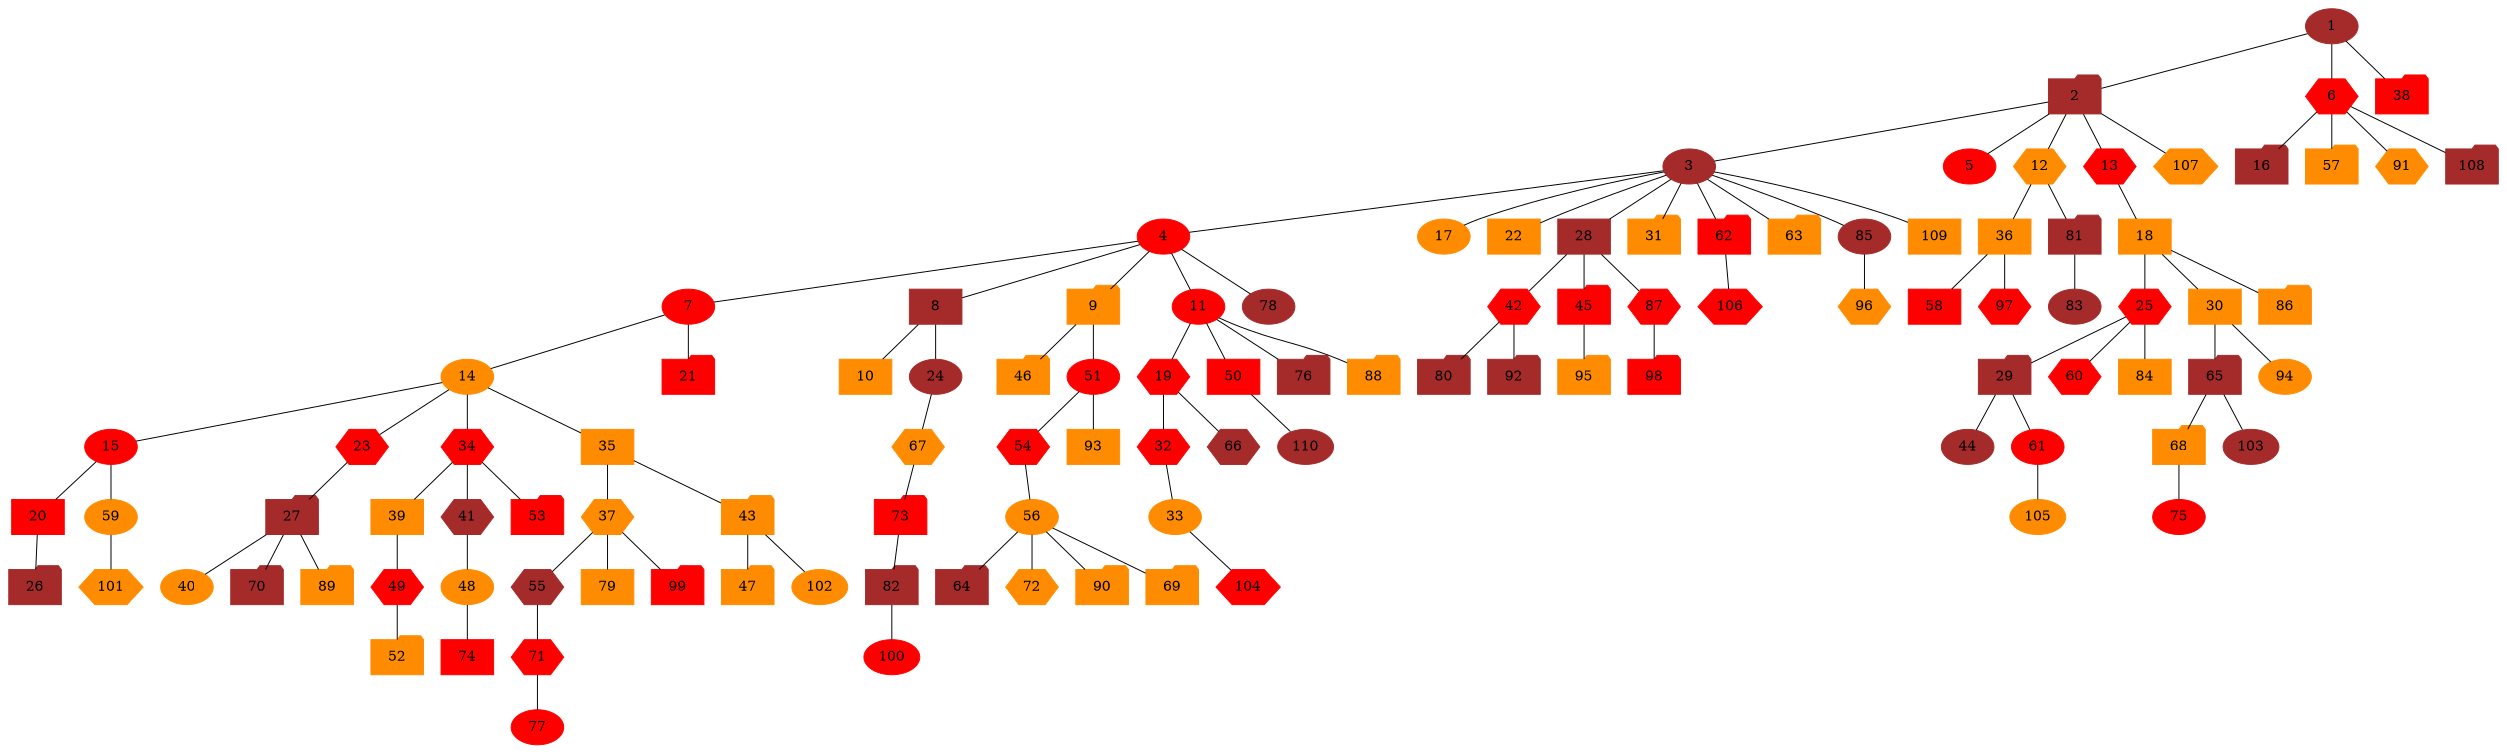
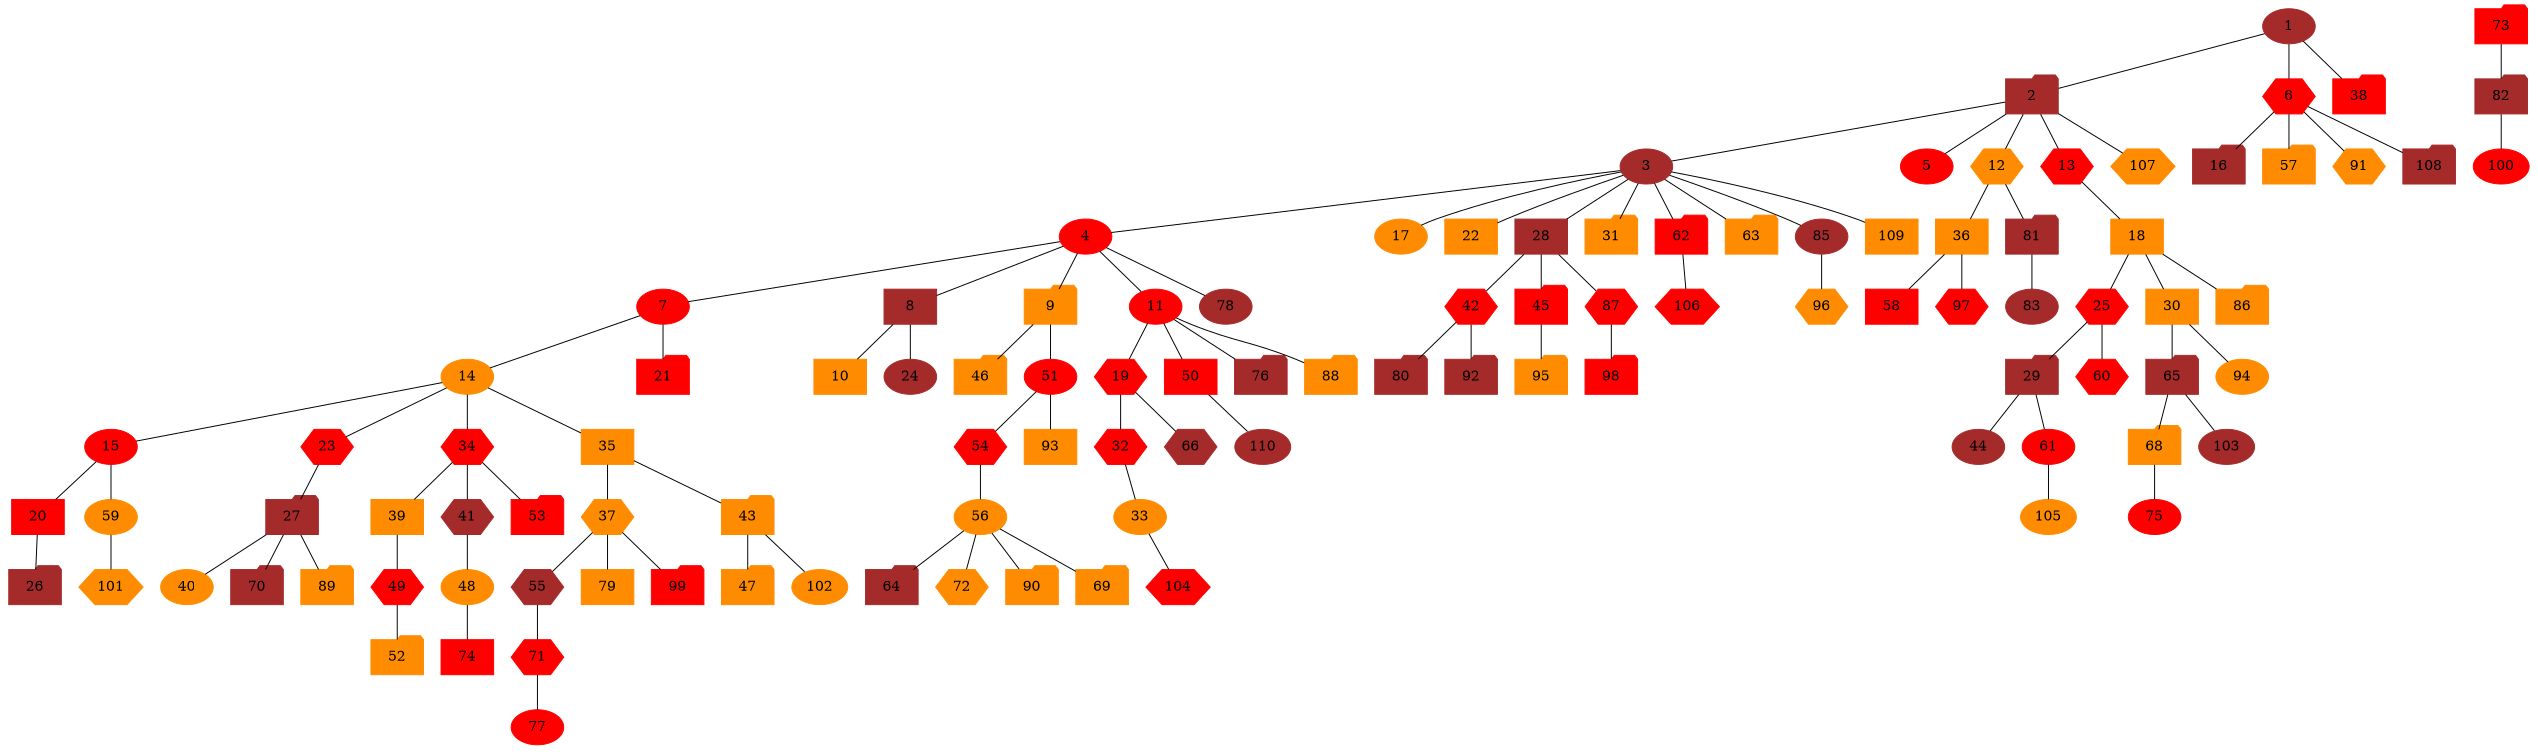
node "84": removed
node "67": removed
